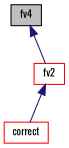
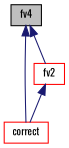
edge "correct" -> "fv4": added
